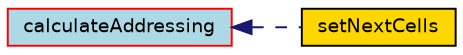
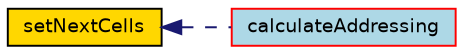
edge "setNextCells" -> "calculateAddressing": reversed
